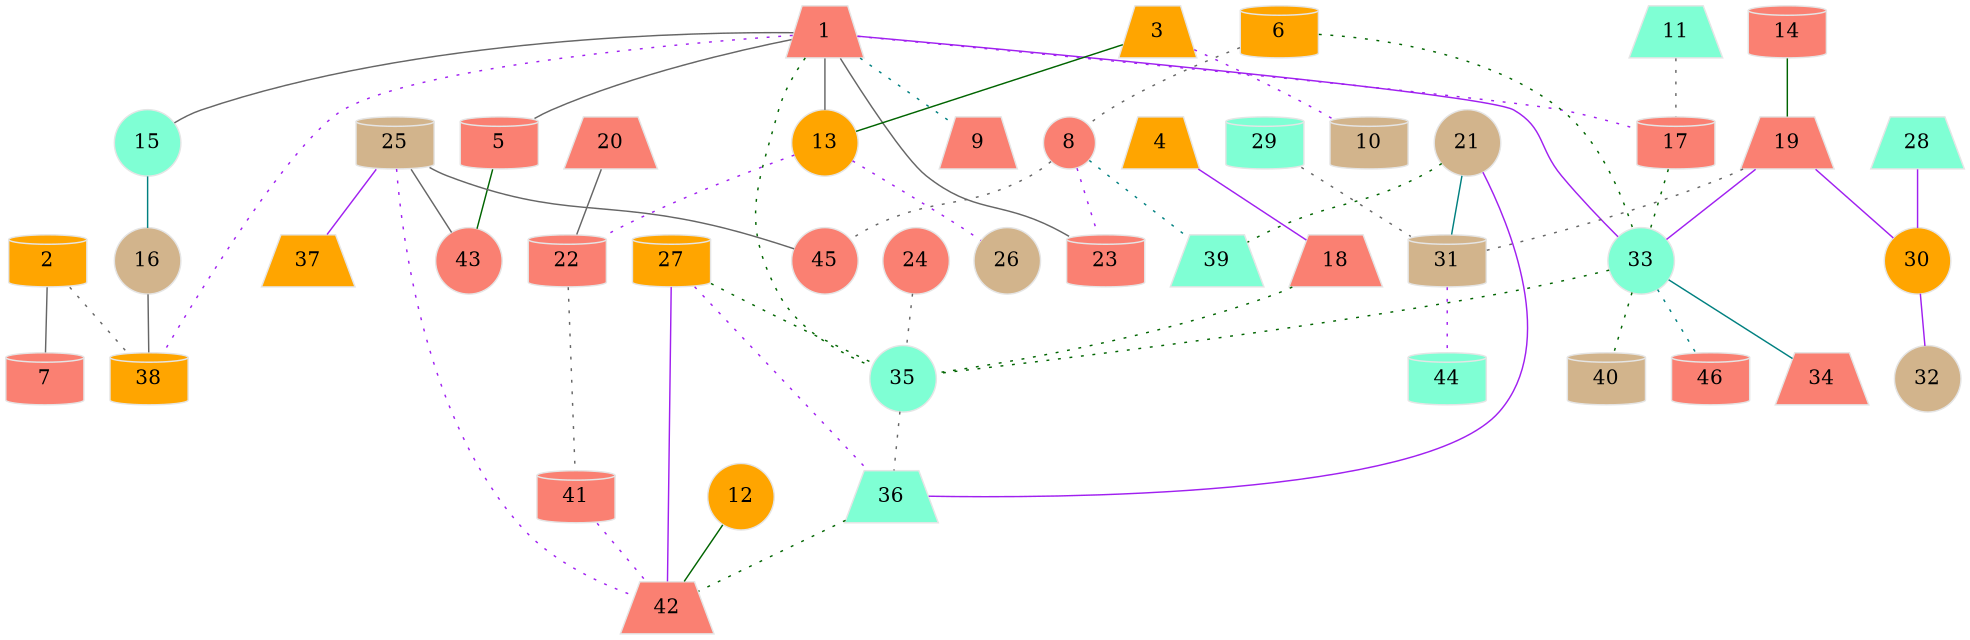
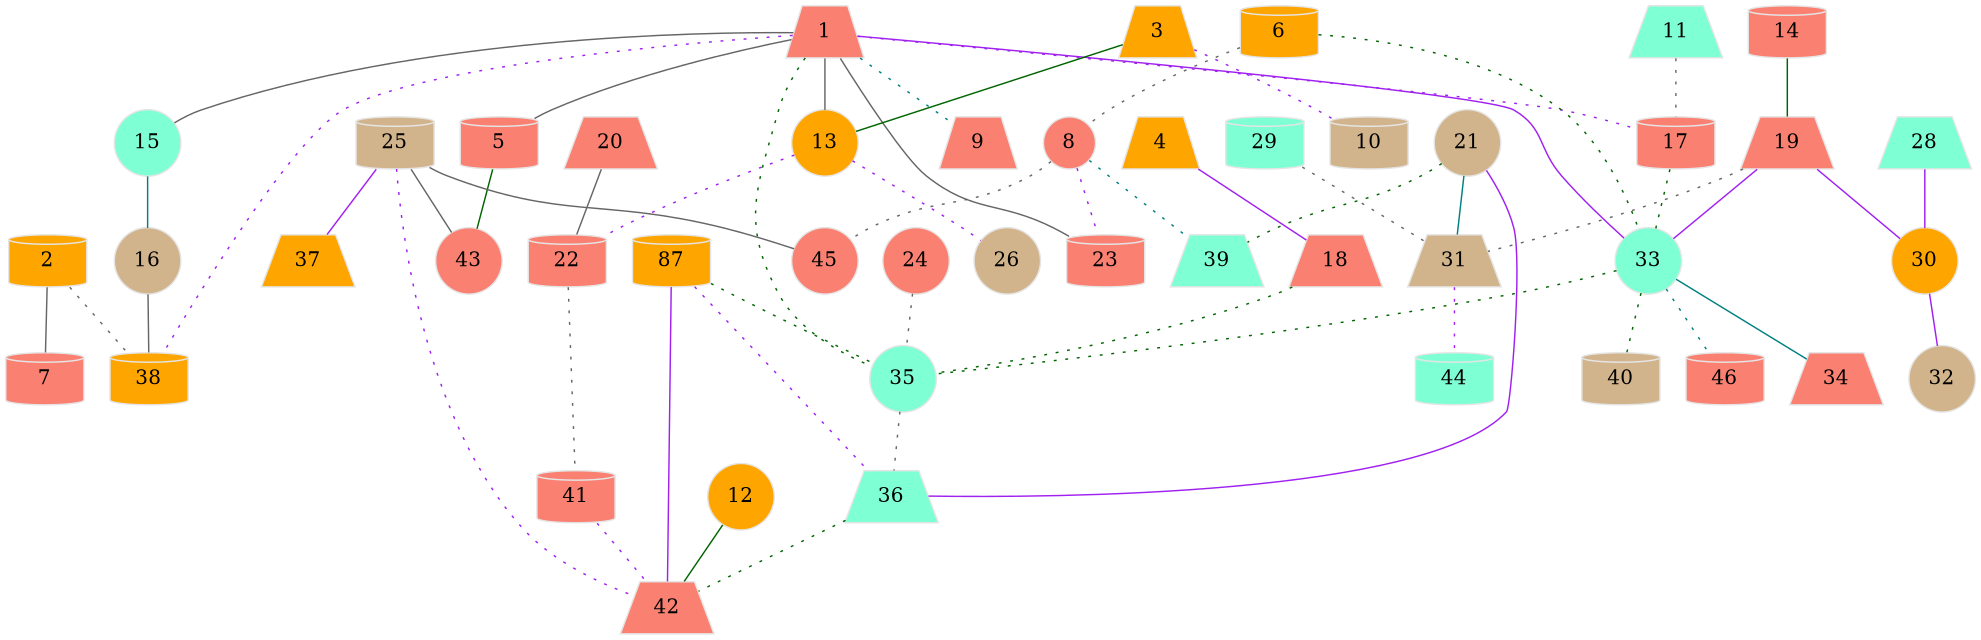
node "27": label "27" -> "87"
node "31": shape cylinder -> trapezium
